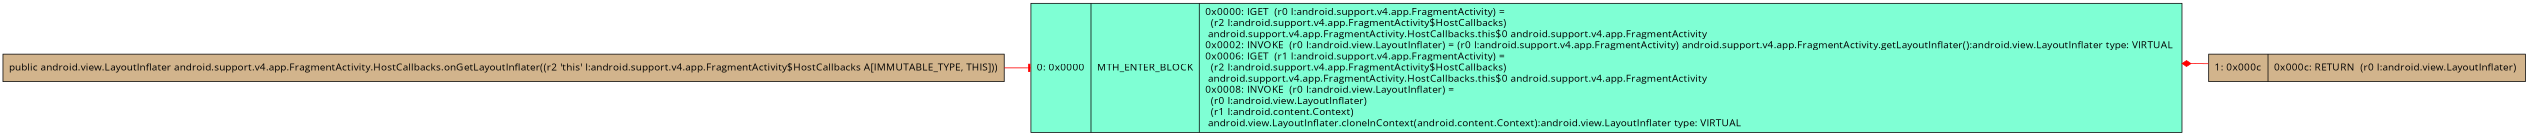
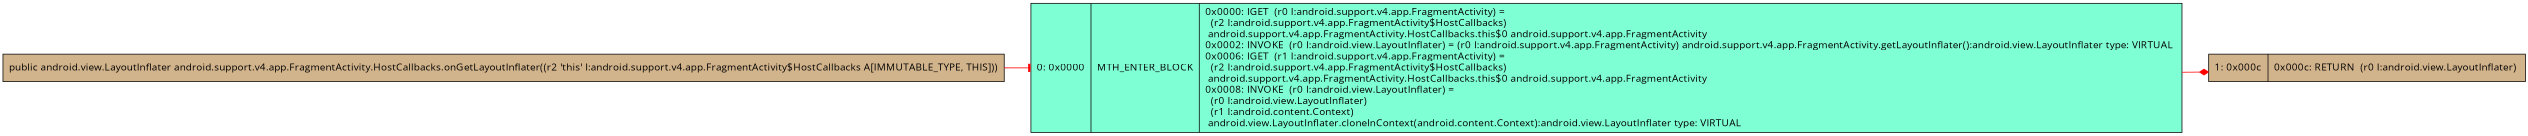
edge "1: 0x000c" -> "0: 0x0000": reversed
